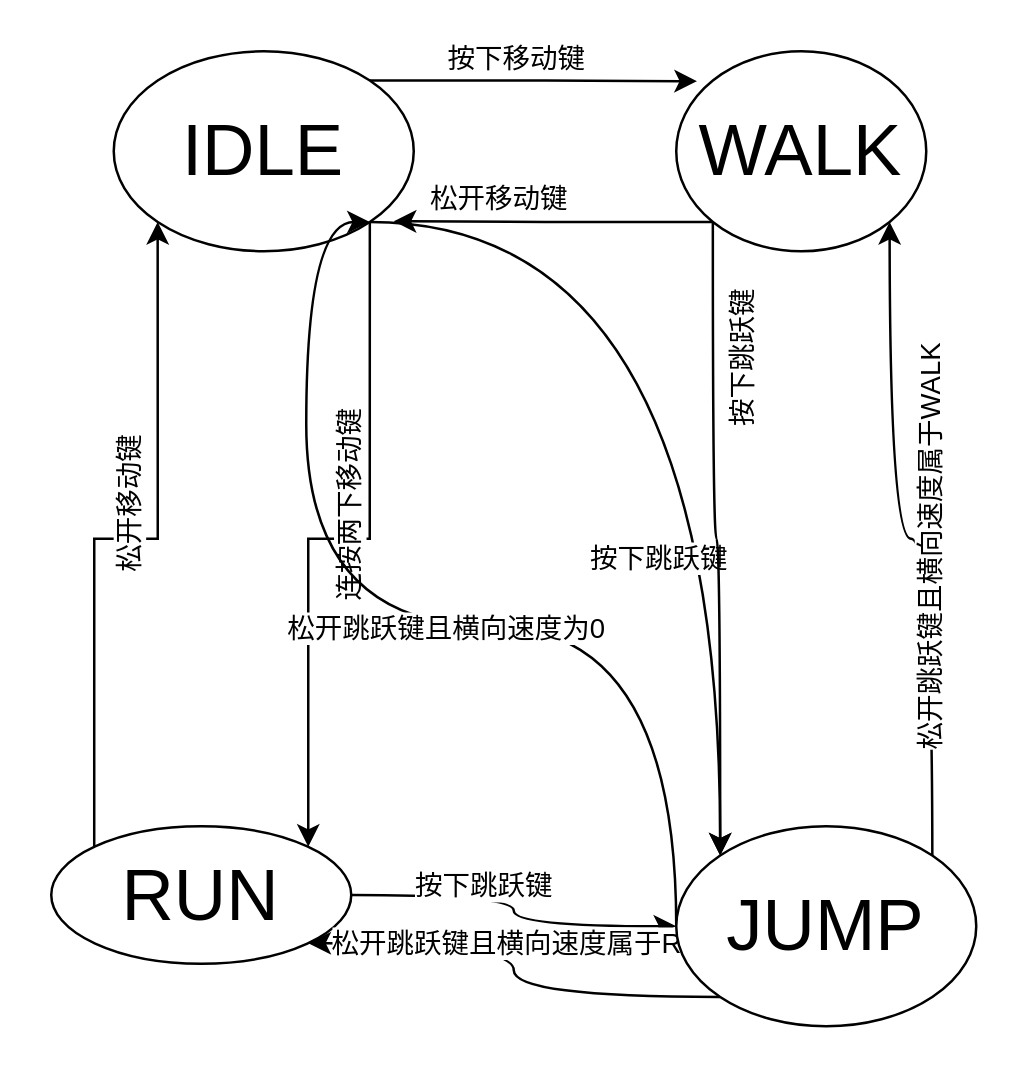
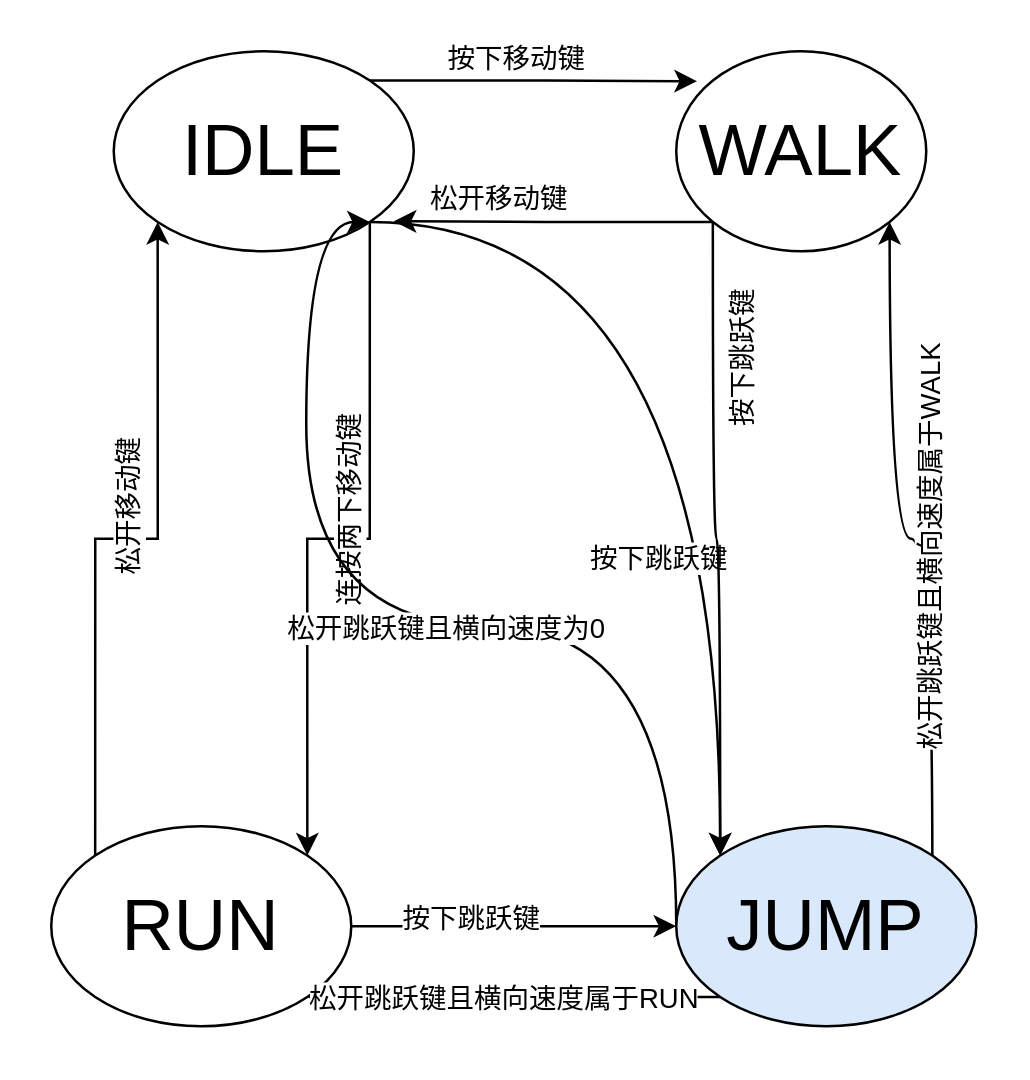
node "RUN": size 300x138 -> 300x200
node "JUMP": fillcolor #ffffff -> #dae8fc
